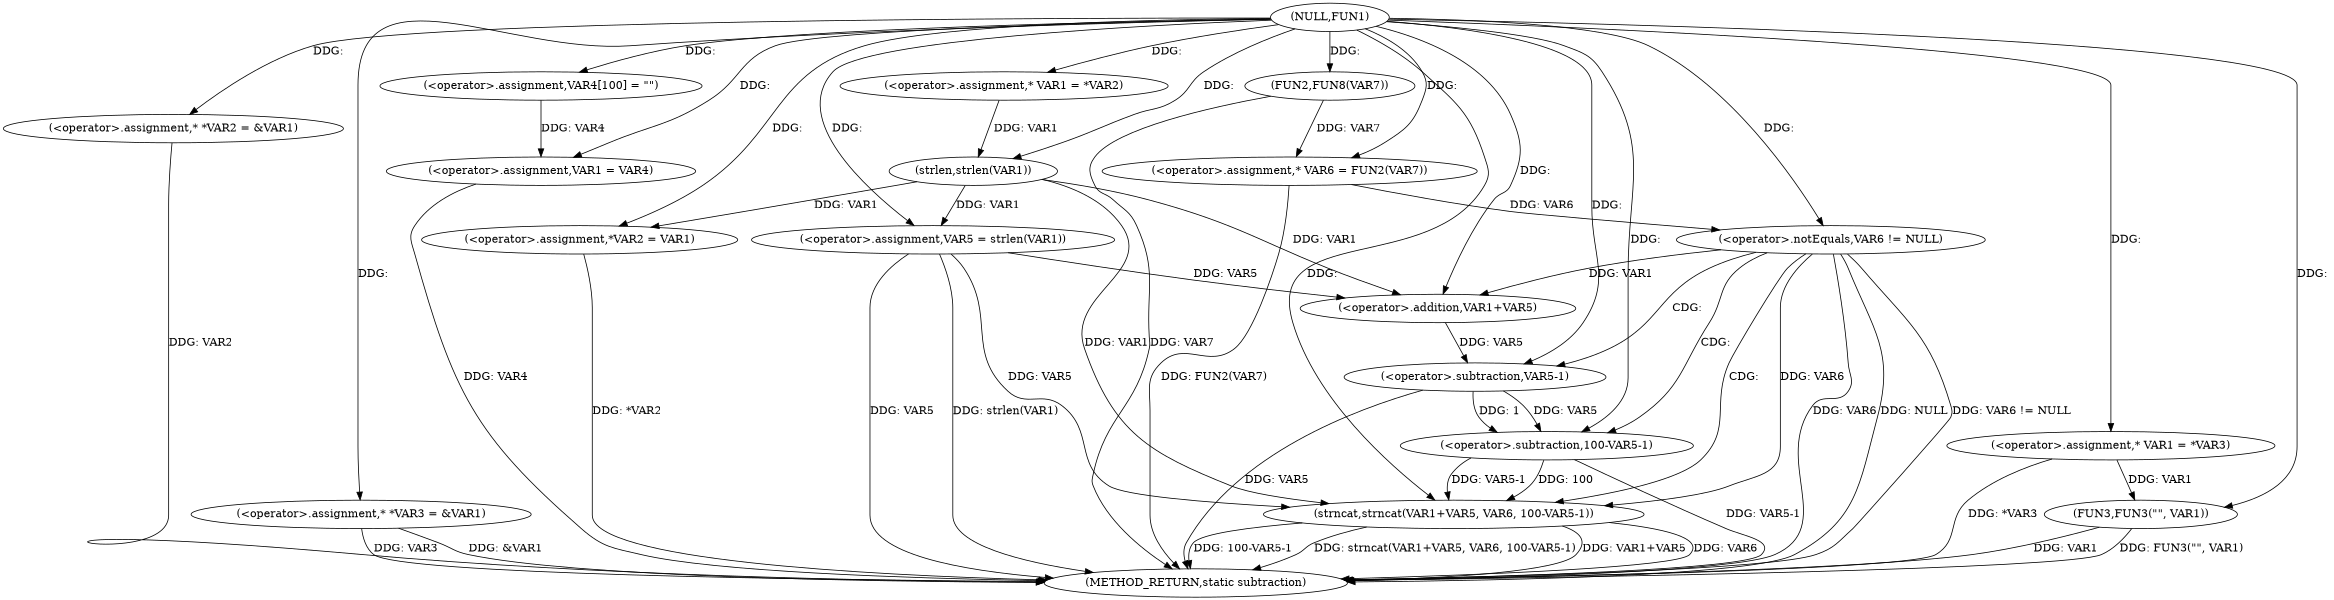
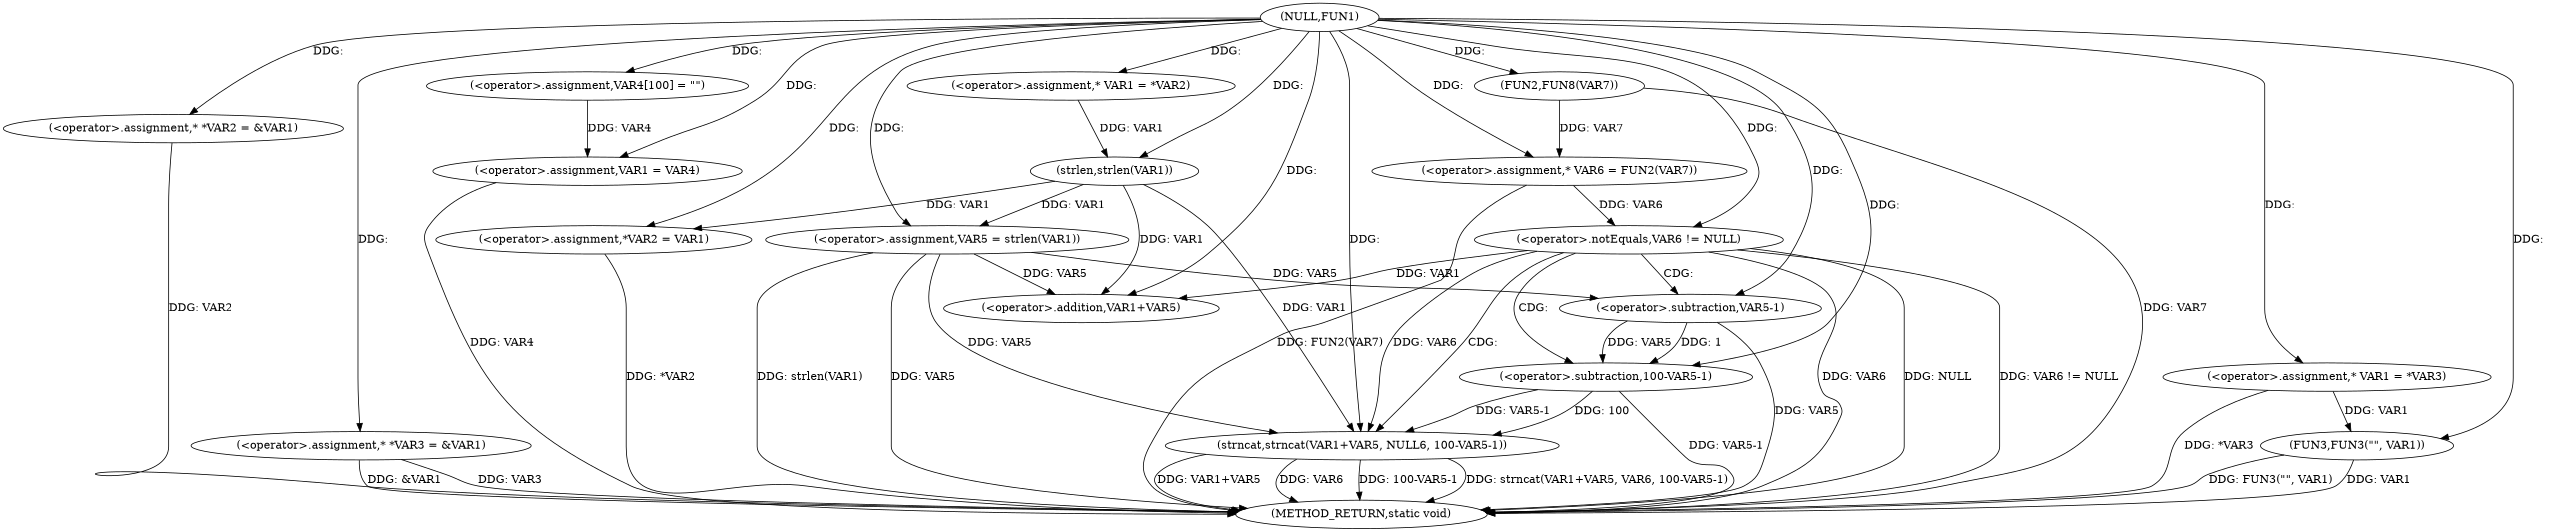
edge "(<operator>.addition,VAR1+VAR5)" -> "(<operator>.subtraction,VAR5-1)": now "(<operator>.assignment,VAR5 = strlen(VAR1))" -> "(<operator>.subtraction,VAR5-1)"
node "(strncat,strncat(VAR1+VAR5, VAR6, 100-VAR5-1))": label "(strncat,strncat(VAR1+VAR5, VAR6, 100-VAR5-1))" -> "(strncat,strncat(VAR1+VAR5, NULL6, 100-VAR5-1))"
node "(METHOD_RETURN,static subtraction)": label "(METHOD_RETURN,static subtraction)" -> "(METHOD_RETURN,static void)"
